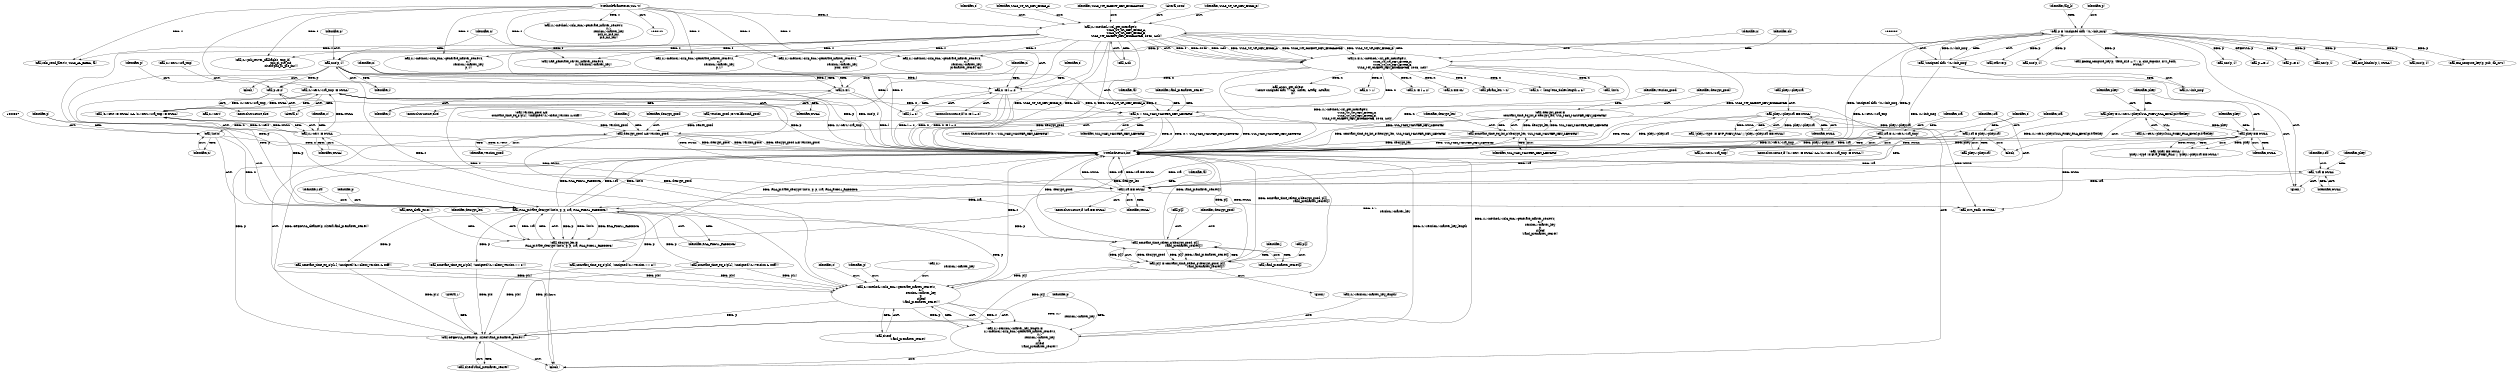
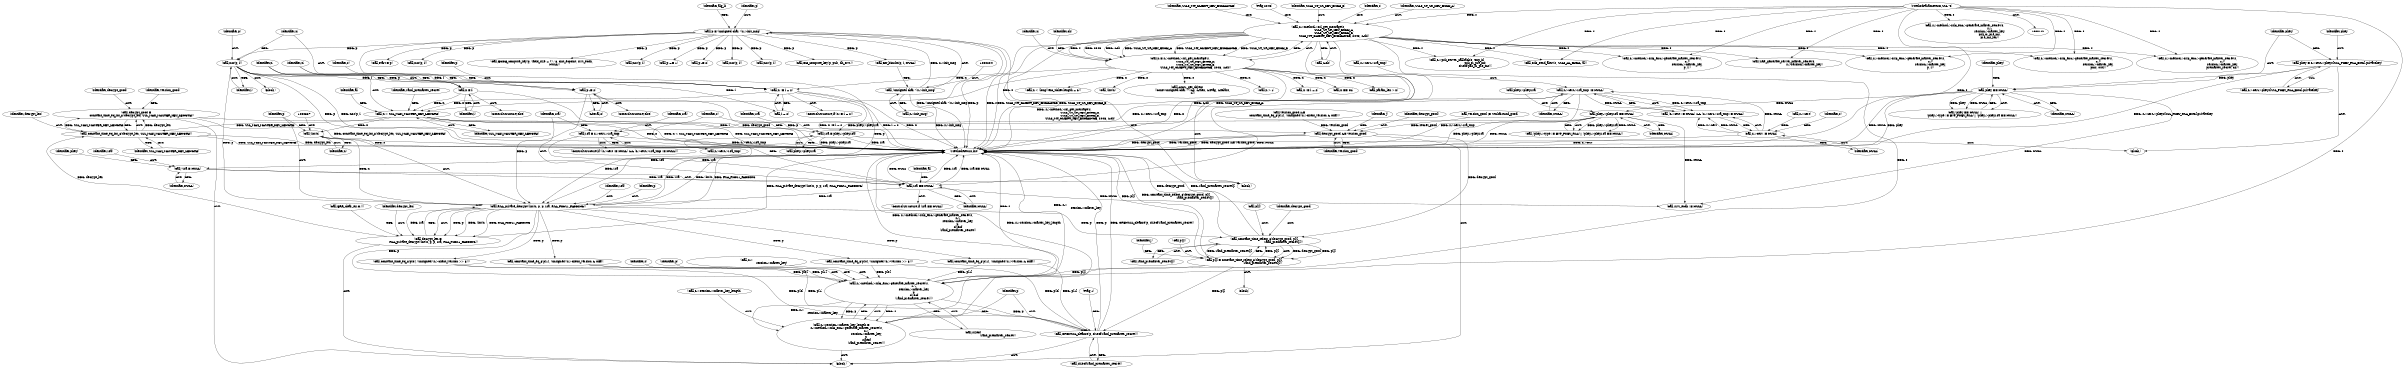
node "(Literal,2048)": label "(Literal,2048)" -> "(Ttag,2048)"
edge "(Call,p = (unsigned char *)s->init_msg)" -> "(Call,(unsigned char *)s->init_msg)": now "(Call,BN_bin2bn(p, i, NULL))" -> "(Call,(unsigned char *)s->init_msg)"
edge "(Call,p = (unsigned char *)s->init_msg)" -> "(Call,p += 1)": label "OPENSSL: p" -> "DDG: p"
edge "(Call,pkey == NULL)" -> "(Call,pkey->pkey.rsa == NULL)": added, label "DDG: NULL"
edge "(Call,s->cert)" -> "(Call,s->cert != NULL)": label "AST: " -> "DDG: "
node "(ControlStructure,if (n < SSL_MAX_MASTER_KEY_LENGTH))": removed
edge "(Call,s->cert != NULL)" -> "(Call,rsa == NULL)": removed, label "DDG: NULL"
node "(Identifier,RSA_PKCS1_PADDING)": removed
node "(Literal,1)": label "(Literal,1)" -> "(Ttag,1)"
